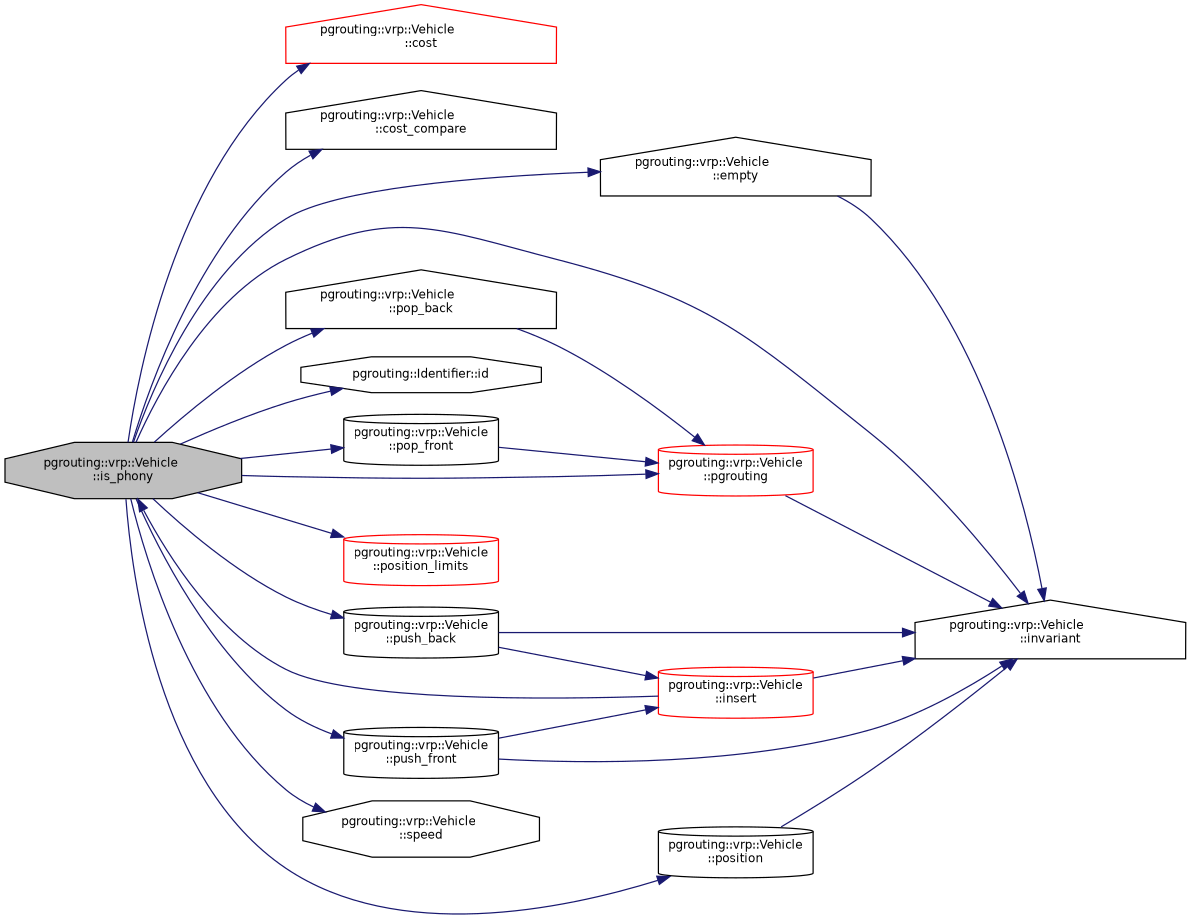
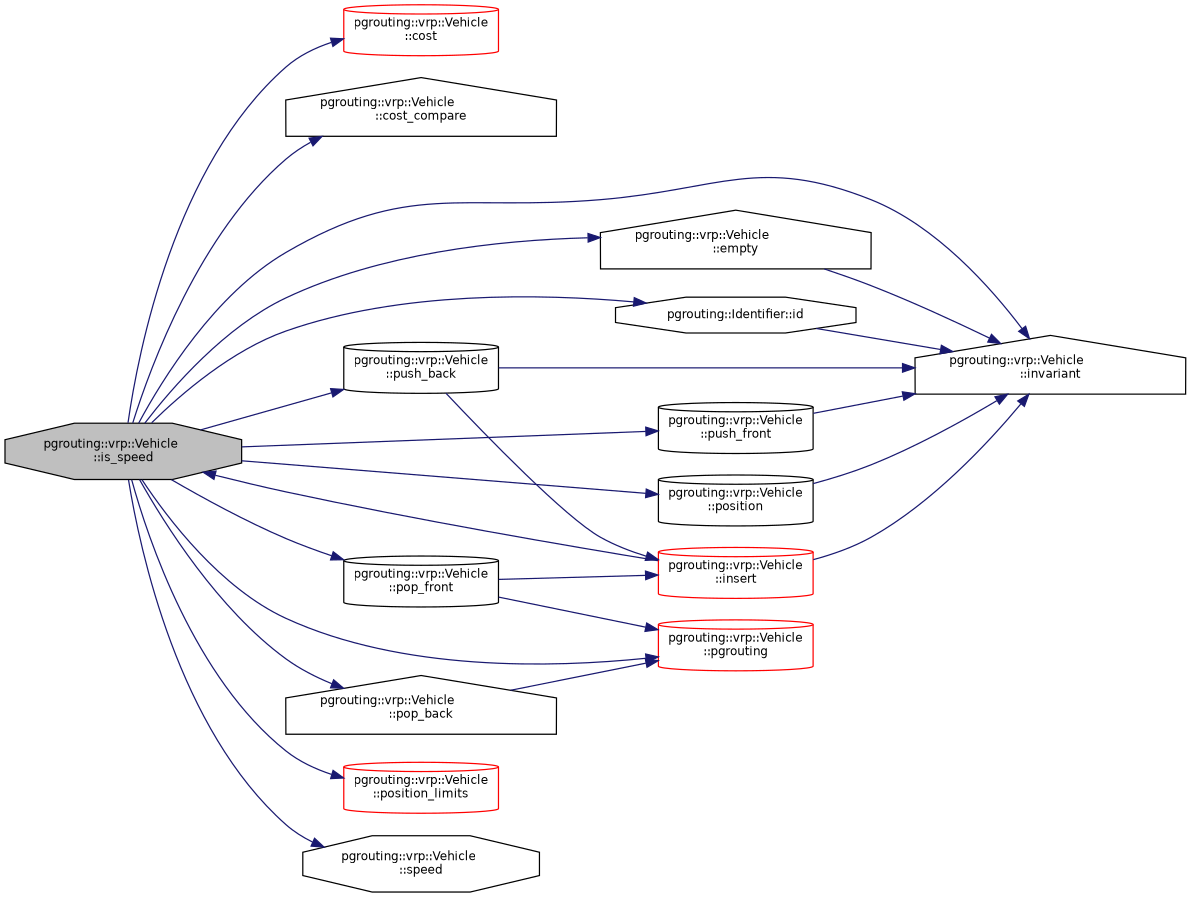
node "pgrouting::vrp::Vehicle ::cost": shape house -> cylinder
node "pgrouting::vrp::Vehicle ::is_phony": label "pgrouting::vrp::Vehicle ::is_phony" -> "pgrouting::vrp::Vehicle ::is_speed"
edge "pgrouting::vrp::Vehicle ::pgrouting" -> "pgrouting::vrp::Vehicle ::invariant": now "pgrouting::Identifier::id" -> "pgrouting::vrp::Vehicle ::invariant"
edge "pgrouting::vrp::Vehicle ::push_front" -> "pgrouting::vrp::Vehicle ::insert": now "pgrouting::vrp::Vehicle ::pop_front" -> "pgrouting::vrp::Vehicle ::insert"
